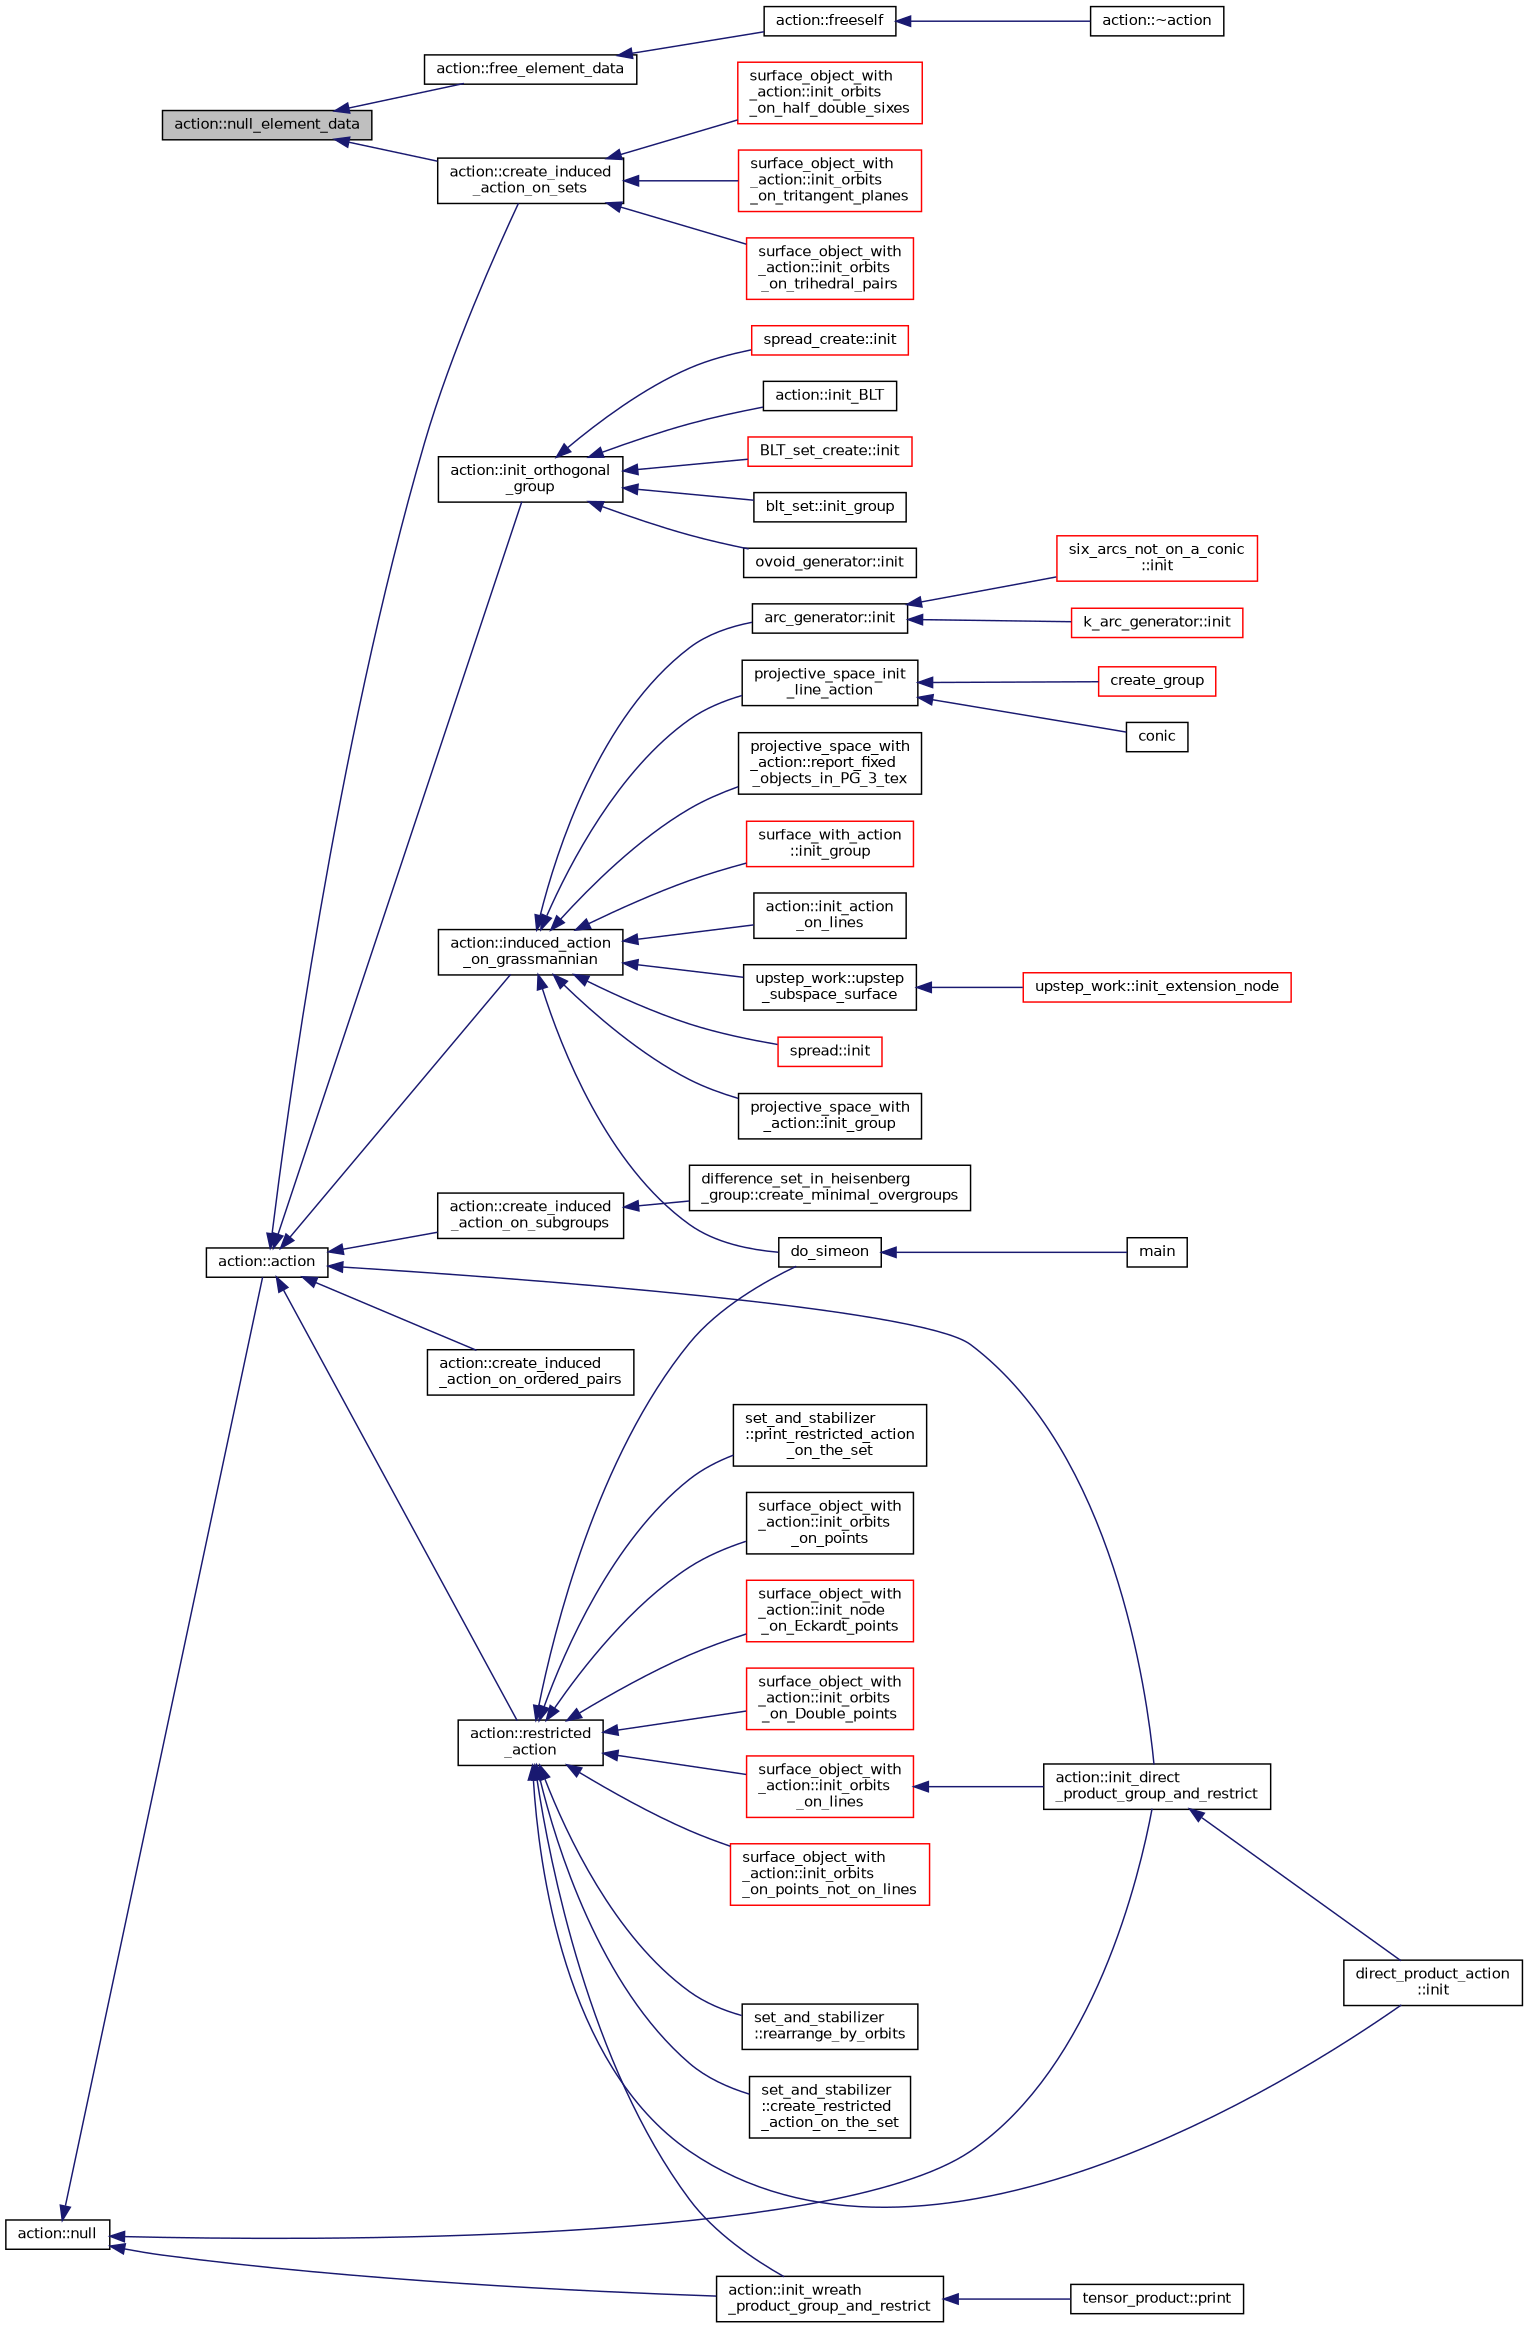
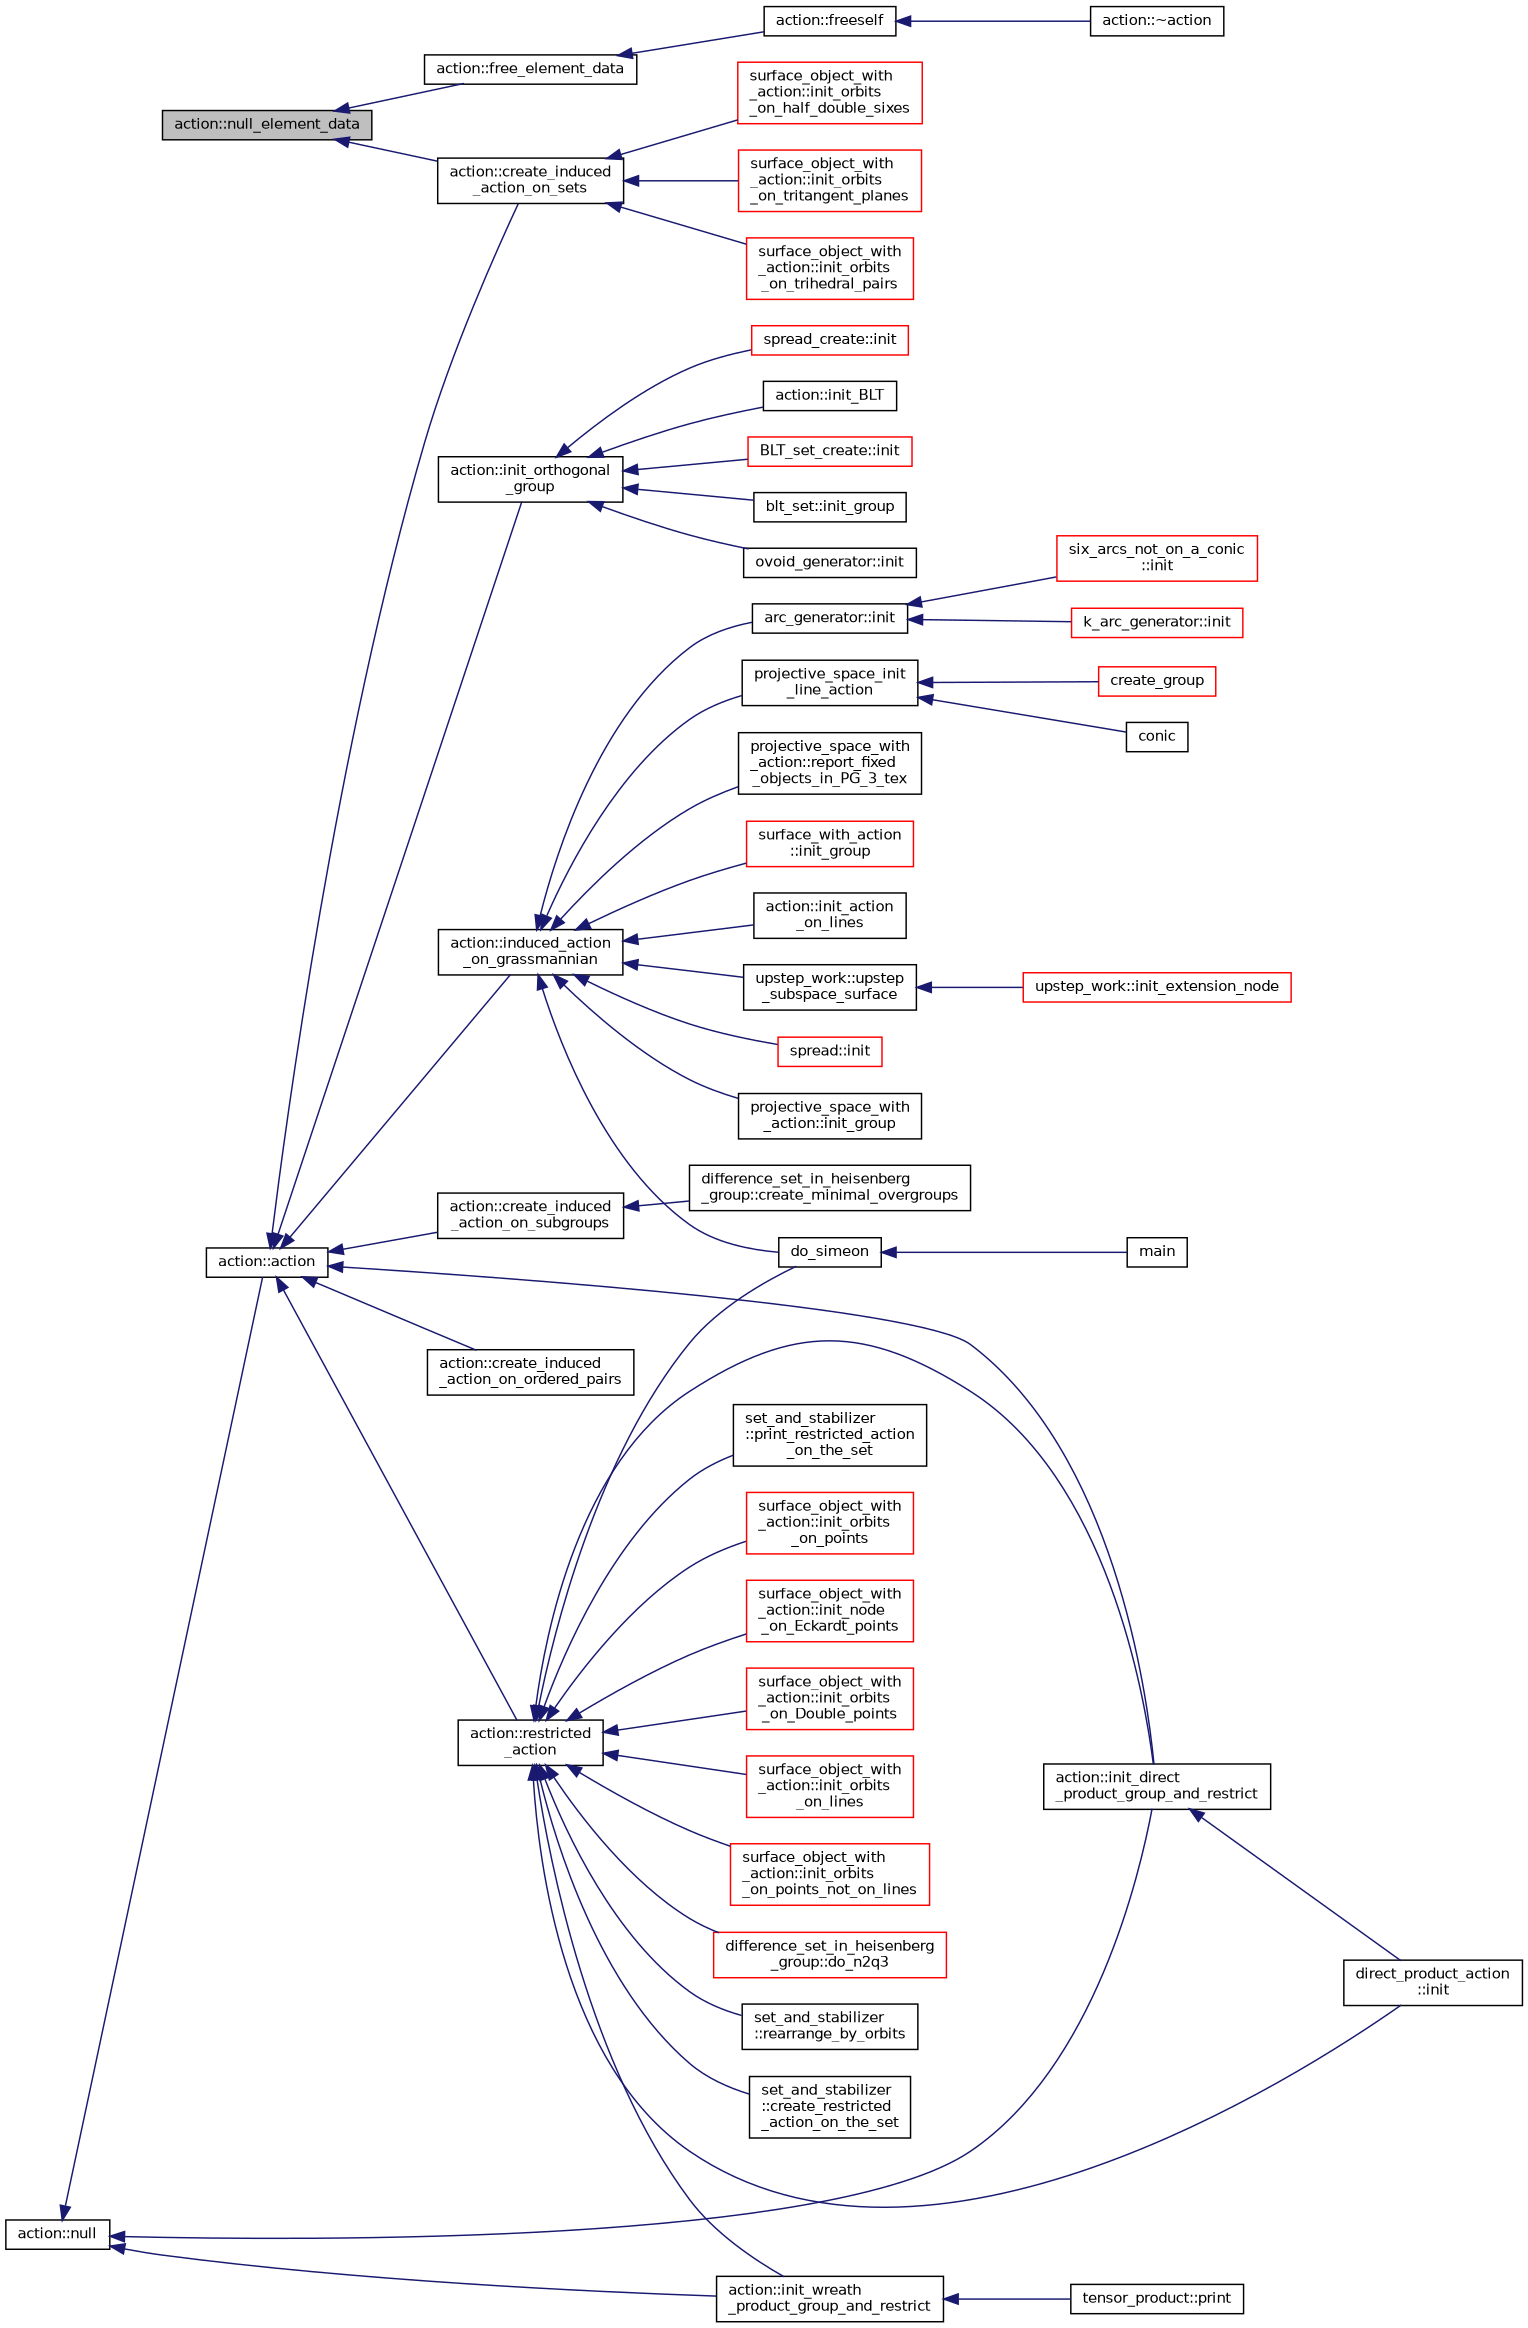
node "surface_object_with _action::init_orbits _on_points": color black -> red
edge "action::init_direct _product_group_and_restrict" -> "surface_object_with _action::init_orbits _on_lines": now "action::init_direct _product_group_and_restrict" -> "action::restricted _action"
node "difference_set_in_heisenberg _group::do_n2q3": added
